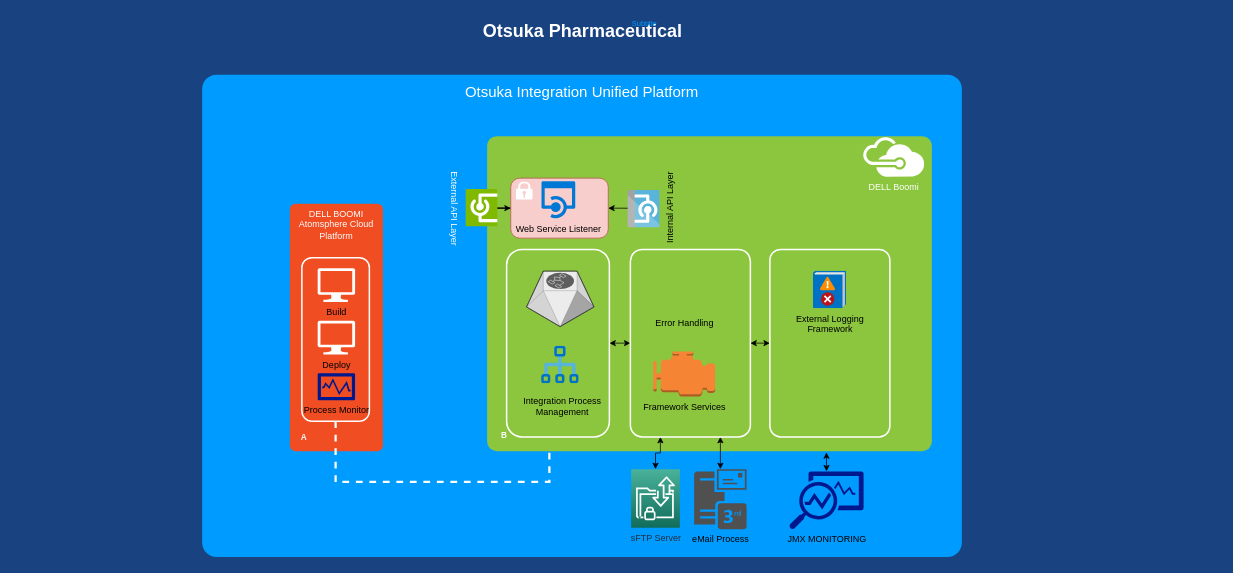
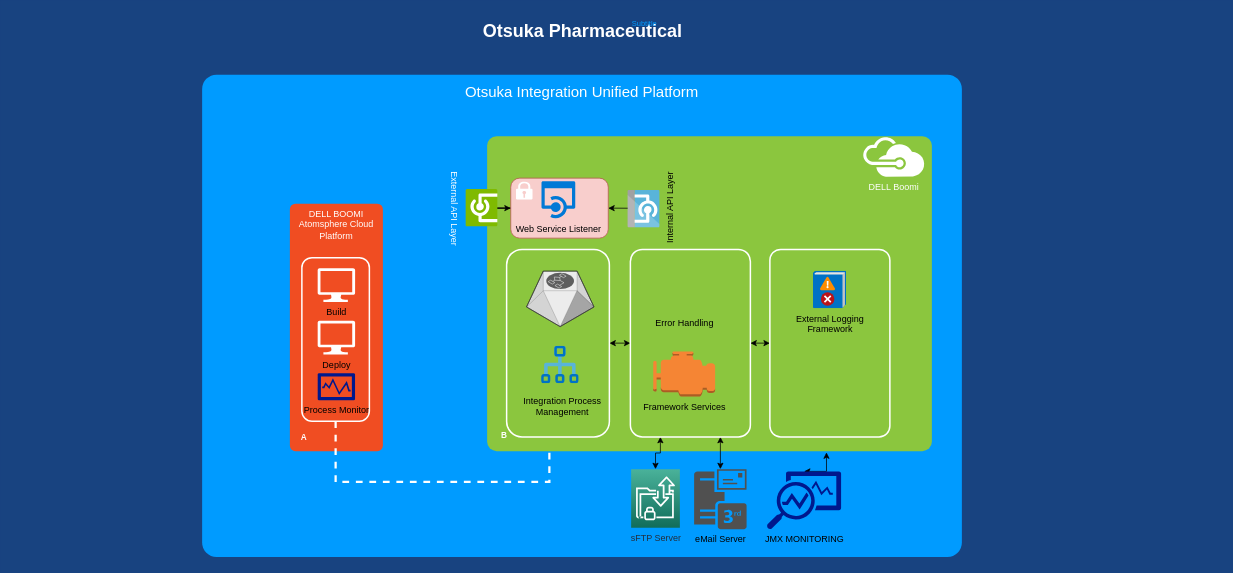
node "JMX MONITORING": moved (827, 500) -> (804, 500)
node "eMail Process": label "eMail Process" -> "eMail Server"
